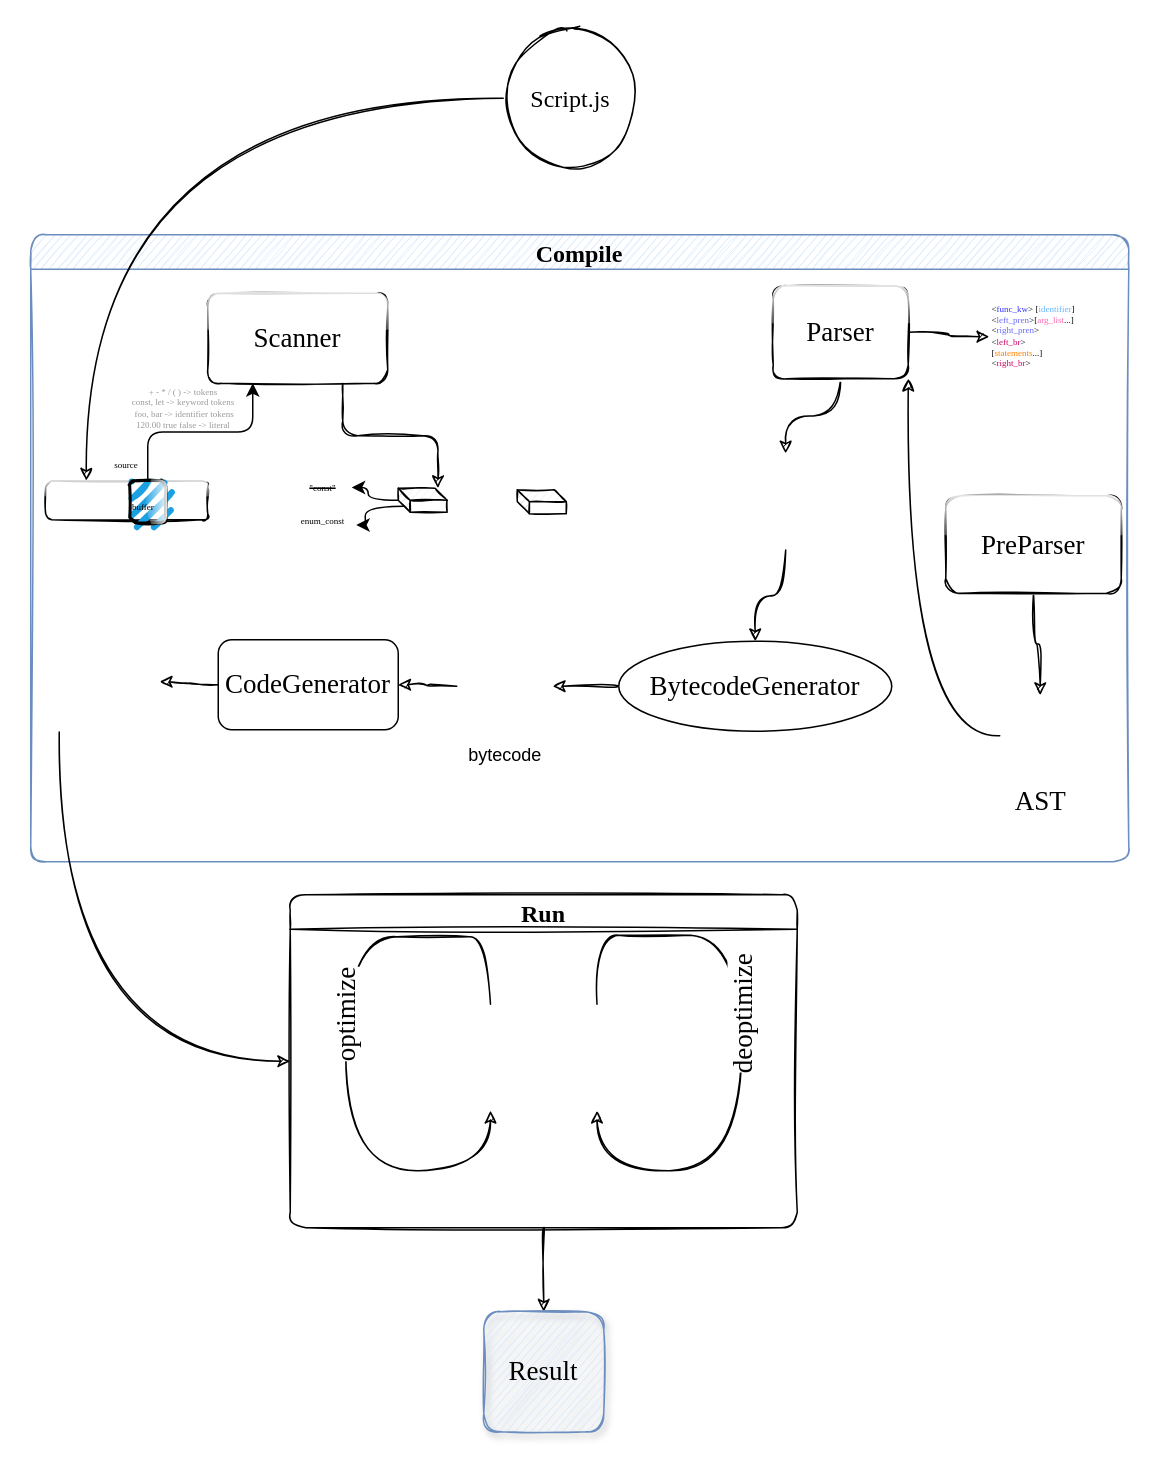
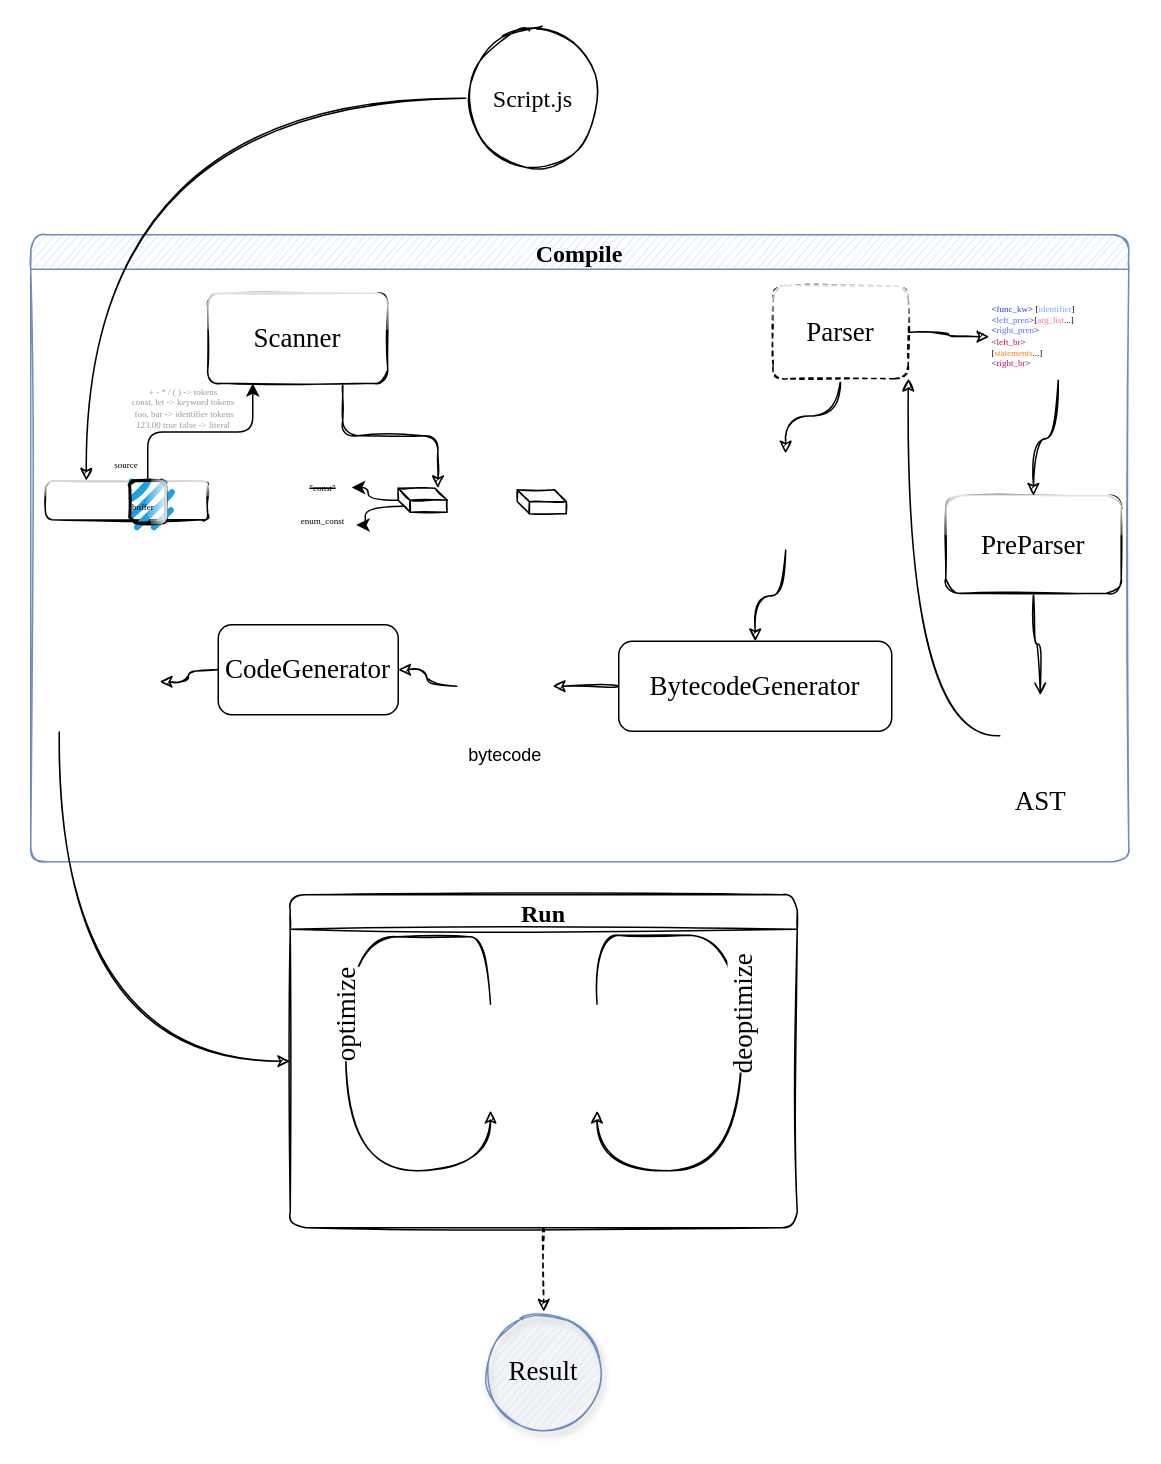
node "Script.js": moved (571, 98) -> (533, 98)
node "Parser": style solid -> dashed
node "+ - * / ( ) -> tokens const, let -> keyword tokens foo, bar -> identifier tokens 120.00 true false -> literal": label "+ - * / ( ) -> tokens const, let -> keyword tokens foo, bar -> identifier tokens 120.00 true false -> literal" -> "+ - * / ( ) -> tokens const, let -> keyword tokens foo, bar -> identifier tokens 123.00 true false -> literal"
edge "<func_kw> [identifier] <left_pren>[arg_list...] <right_pren> <left_br> [statements...] <right_br>" -> "PreParser": added
edge "PreParser" -> "AST": arrowhead classic -> open
node "CodeGenerator": moved (308, 685) -> (308, 670)
node "BytecodeGenerator": shape ellipse -> rounded rectangle
edge "Run" -> "Result": style solid -> dashed
node "Result": shape rounded rectangle -> ellipse
